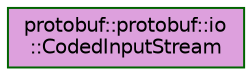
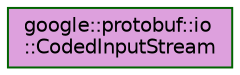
node "protobuf::protobuf::io ::CodedInputStream": label "protobuf::protobuf::io ::CodedInputStream" -> "google::protobuf::io ::CodedInputStream"
